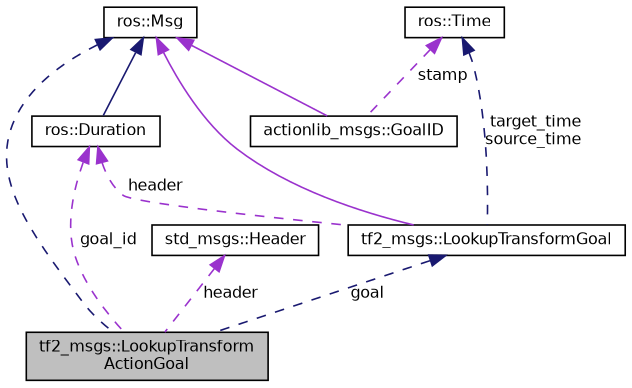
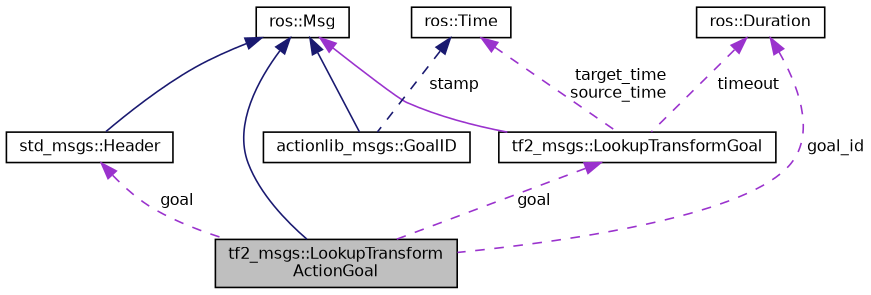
edge "actionlib_msgs::GoalID" -> "ros::Msg": color darkorchid3 -> midnightblue
edge "actionlib_msgs::GoalID" -> "ros::Time": color darkorchid3 -> midnightblue
edge "ros::Duration" -> "ros::Msg": now "std_msgs::Header" -> "ros::Msg"
edge "tf2_msgs::LookupTransformGoal" -> "ros::Time": color midnightblue -> darkorchid3
edge "tf2_msgs::LookupTransform ActionGoal" -> "ros::Msg": style dashed -> solid
edge "tf2_msgs::LookupTransformGoal" -> "ros::Duration": label " header" -> " timeout"
edge "tf2_msgs::LookupTransform ActionGoal" -> "std_msgs::Header": label " header" -> " goal"
edge "tf2_msgs::LookupTransform ActionGoal" -> "tf2_msgs::LookupTransformGoal": color midnightblue -> darkorchid3
